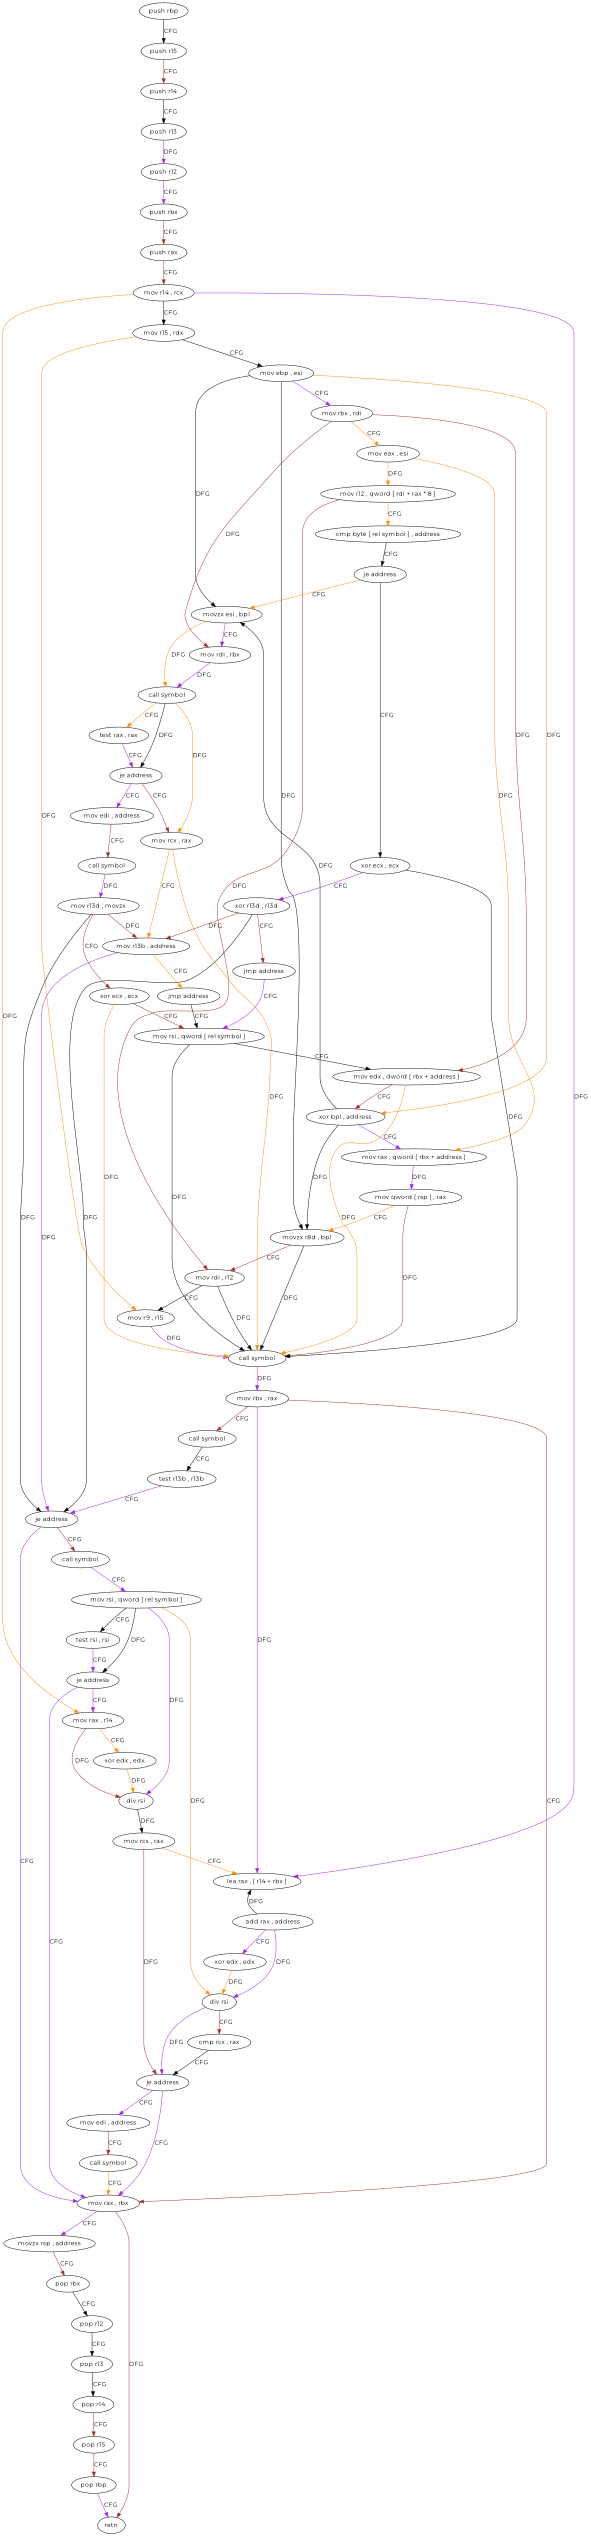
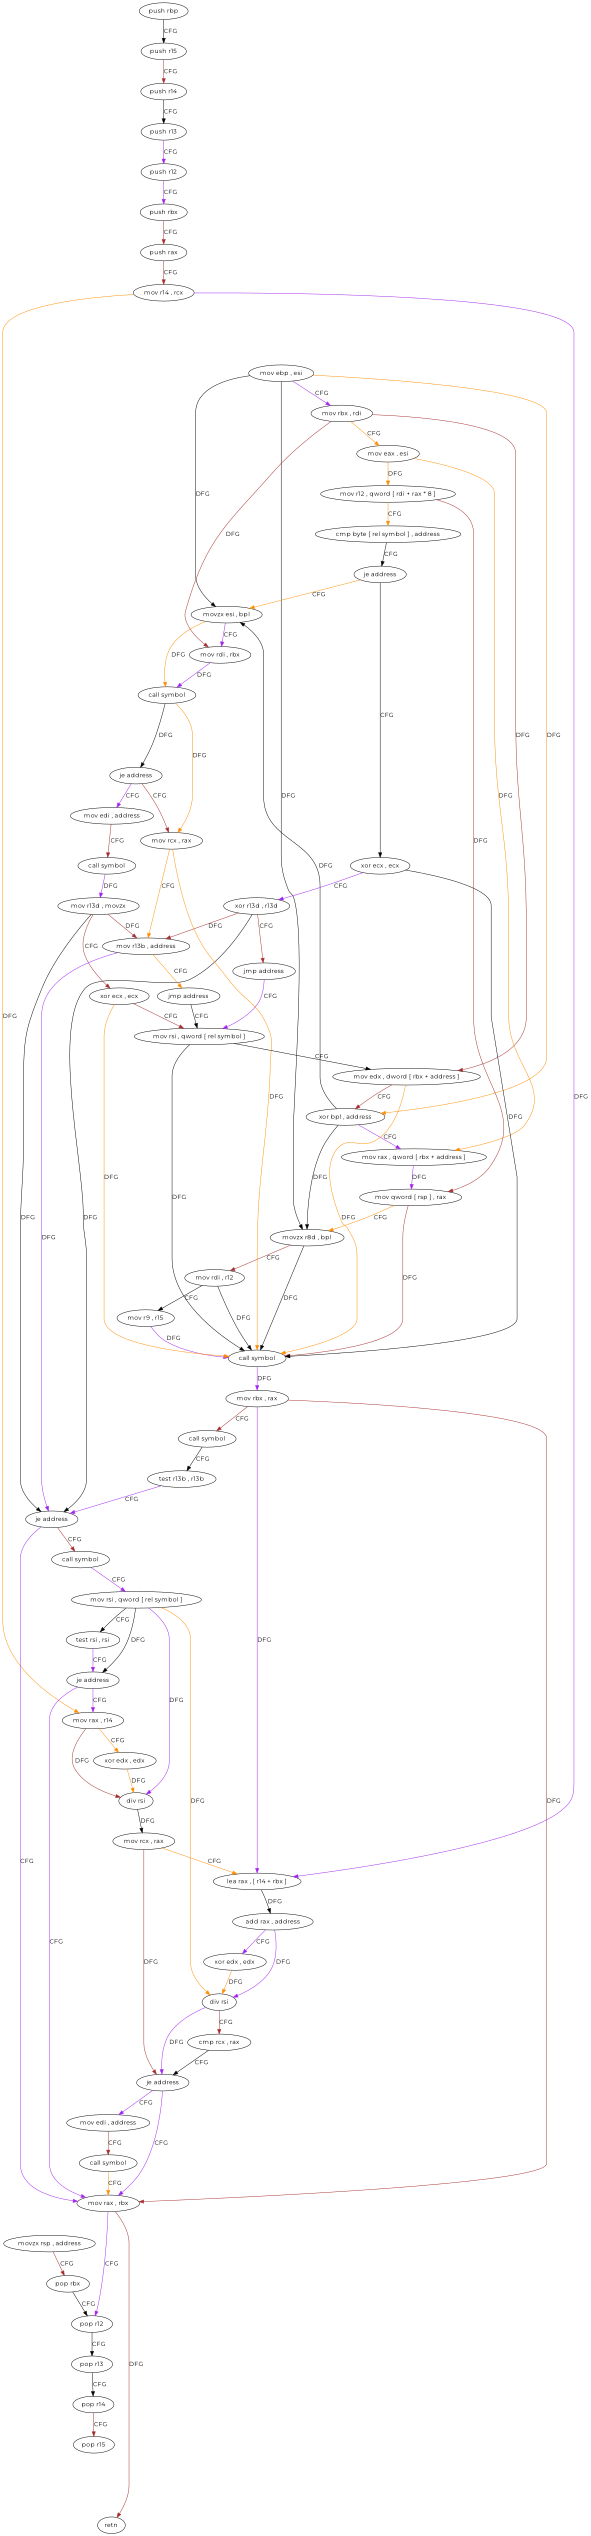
edge "push r13" -> "push r12": label "DFG" -> "CFG"
node "mov r15 , rdx": removed
node "test rax , rax": removed
edge "mov r12 , qword [ rdi + rax * 8 ]" -> "mov rdi , r12": now "mov r12 , qword [ rdi + rax * 8 ]" -> "mov qword [ rsp ] , rax"
edge "mov rbx , rax" -> "mov rax , rbx": label "CFG" -> "DFG"
edge "add rax , address" -> "lea rax , [ r14 + rbx ]": reversed
edge "mov rax , rbx" -> "movzx rsp , address": now "mov rax , rbx" -> "pop r12"
node "pop rbp": removed
